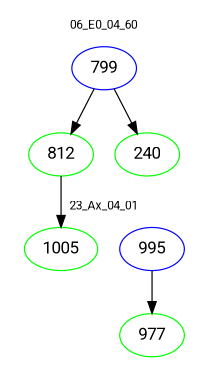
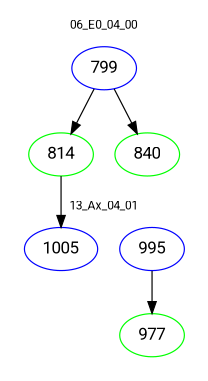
cluster "06_E0_04_60": label "06_E0_04_60" -> "06_E0_04_00"
node "812": label "812" -> "814"
node "240": label "240" -> "840"
cluster "23_Ax_04_01": label "23_Ax_04_01" -> "13_Ax_04_01"
node "1005": color green -> blue
